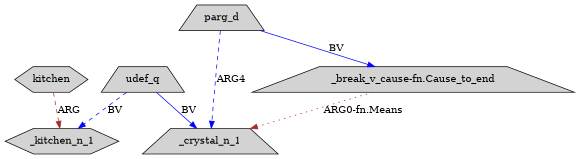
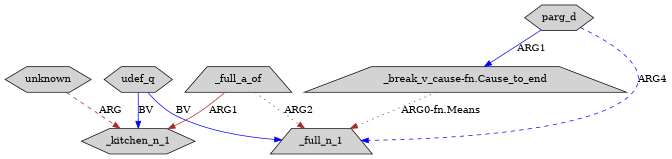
node "parg_d": shape trapezium -> hexagon
edge "parg_d" -> "_break_v_cause-fn.Cause_to_end": label "BV" -> "ARG1"
node "kitchen": label "kitchen" -> "unknown"
node "udef_q": shape trapezium -> hexagon
node "_full_a_of": added
edge "udef_q" -> "_kitchen_n_1": style dashed -> solid
node "_crystal_n_1": label "_crystal_n_1" -> "_full_n_1"
